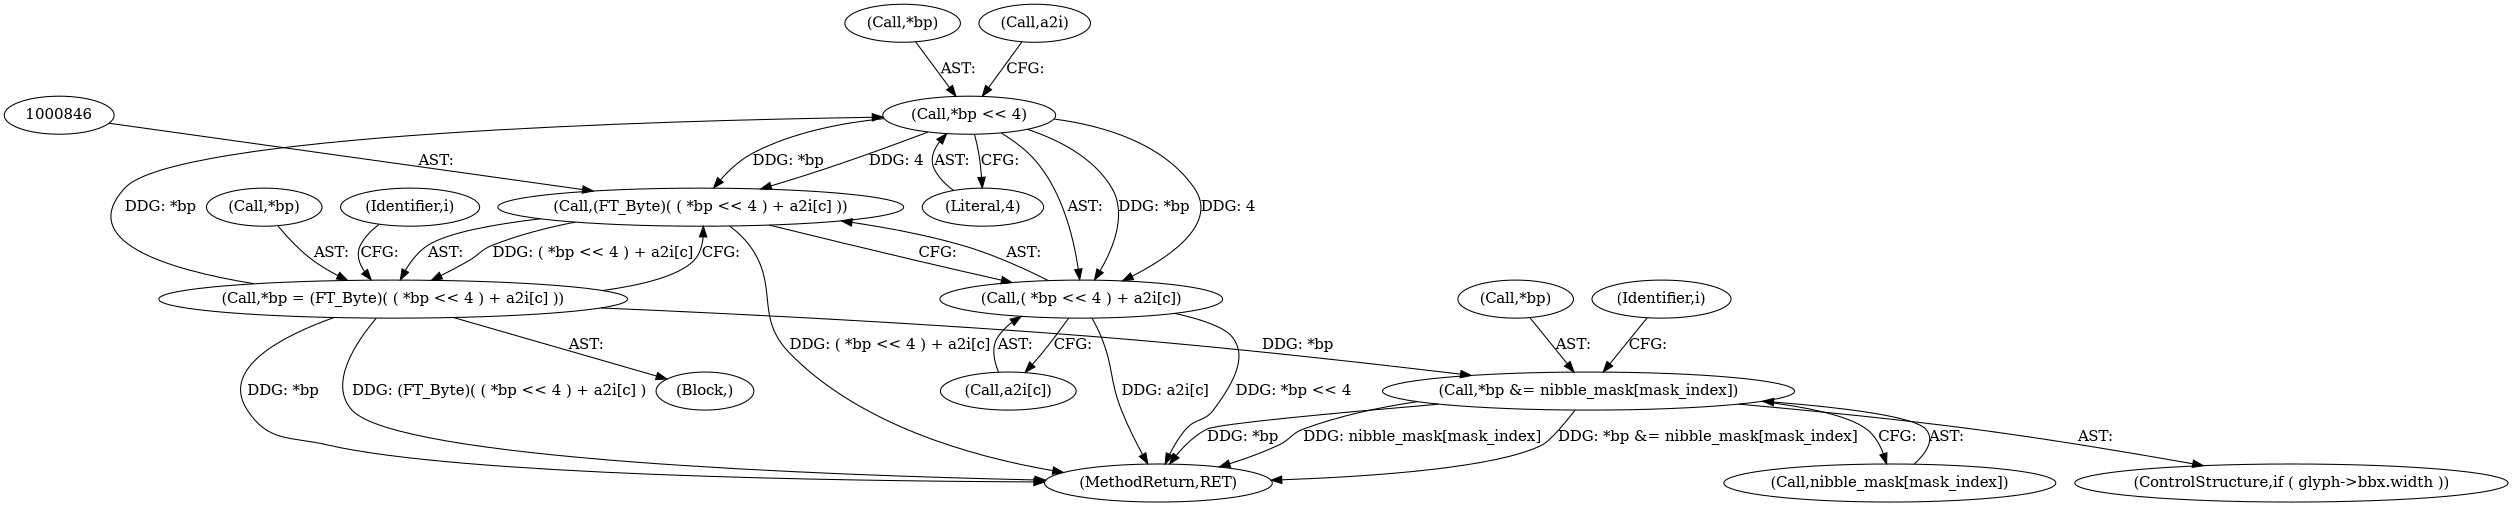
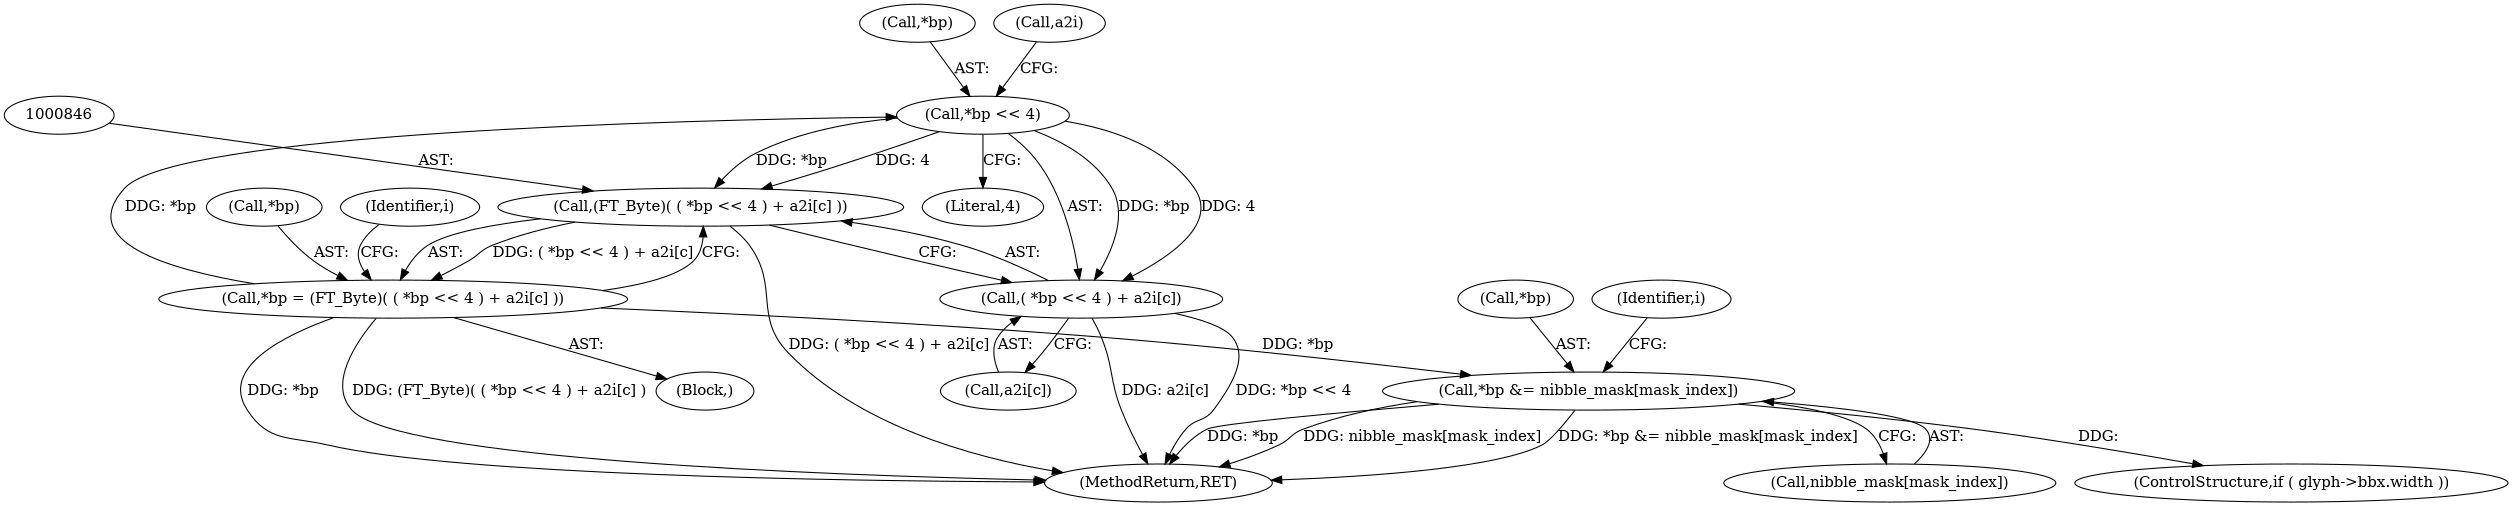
edge "(Literal,4)" -> "(Call,*bp << 4)": removed, label "AST:"
edge "(Call,*bp &= nibble_mask[mask_index])" -> "(ControlStructure,if ( glyph->bbx.width ))": label "AST: " -> "DDG: "
